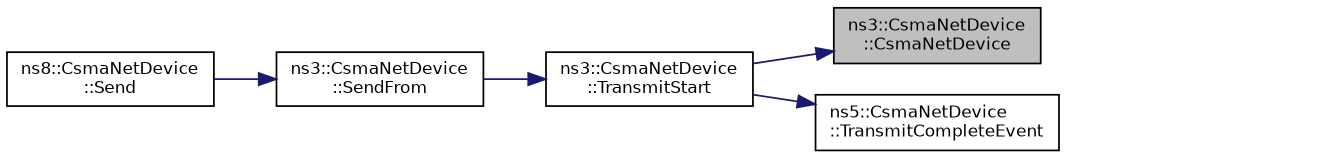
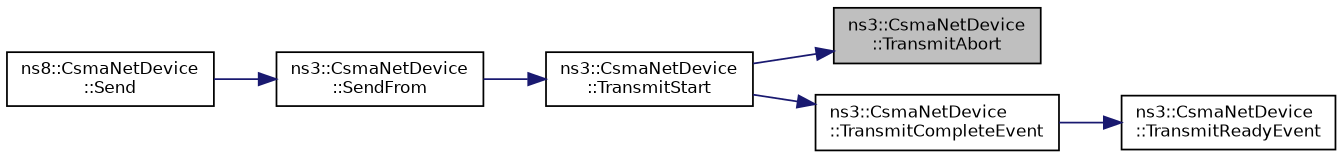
node "ns3::CsmaNetDevice ::CsmaNetDevice": label "ns3::CsmaNetDevice ::CsmaNetDevice" -> "ns3::CsmaNetDevice ::TransmitAbort"
node "ns5::CsmaNetDevice ::TransmitCompleteEvent": label "ns5::CsmaNetDevice ::TransmitCompleteEvent" -> "ns3::CsmaNetDevice ::TransmitCompleteEvent"
node "ns3::CsmaNetDevice ::TransmitReadyEvent": added
